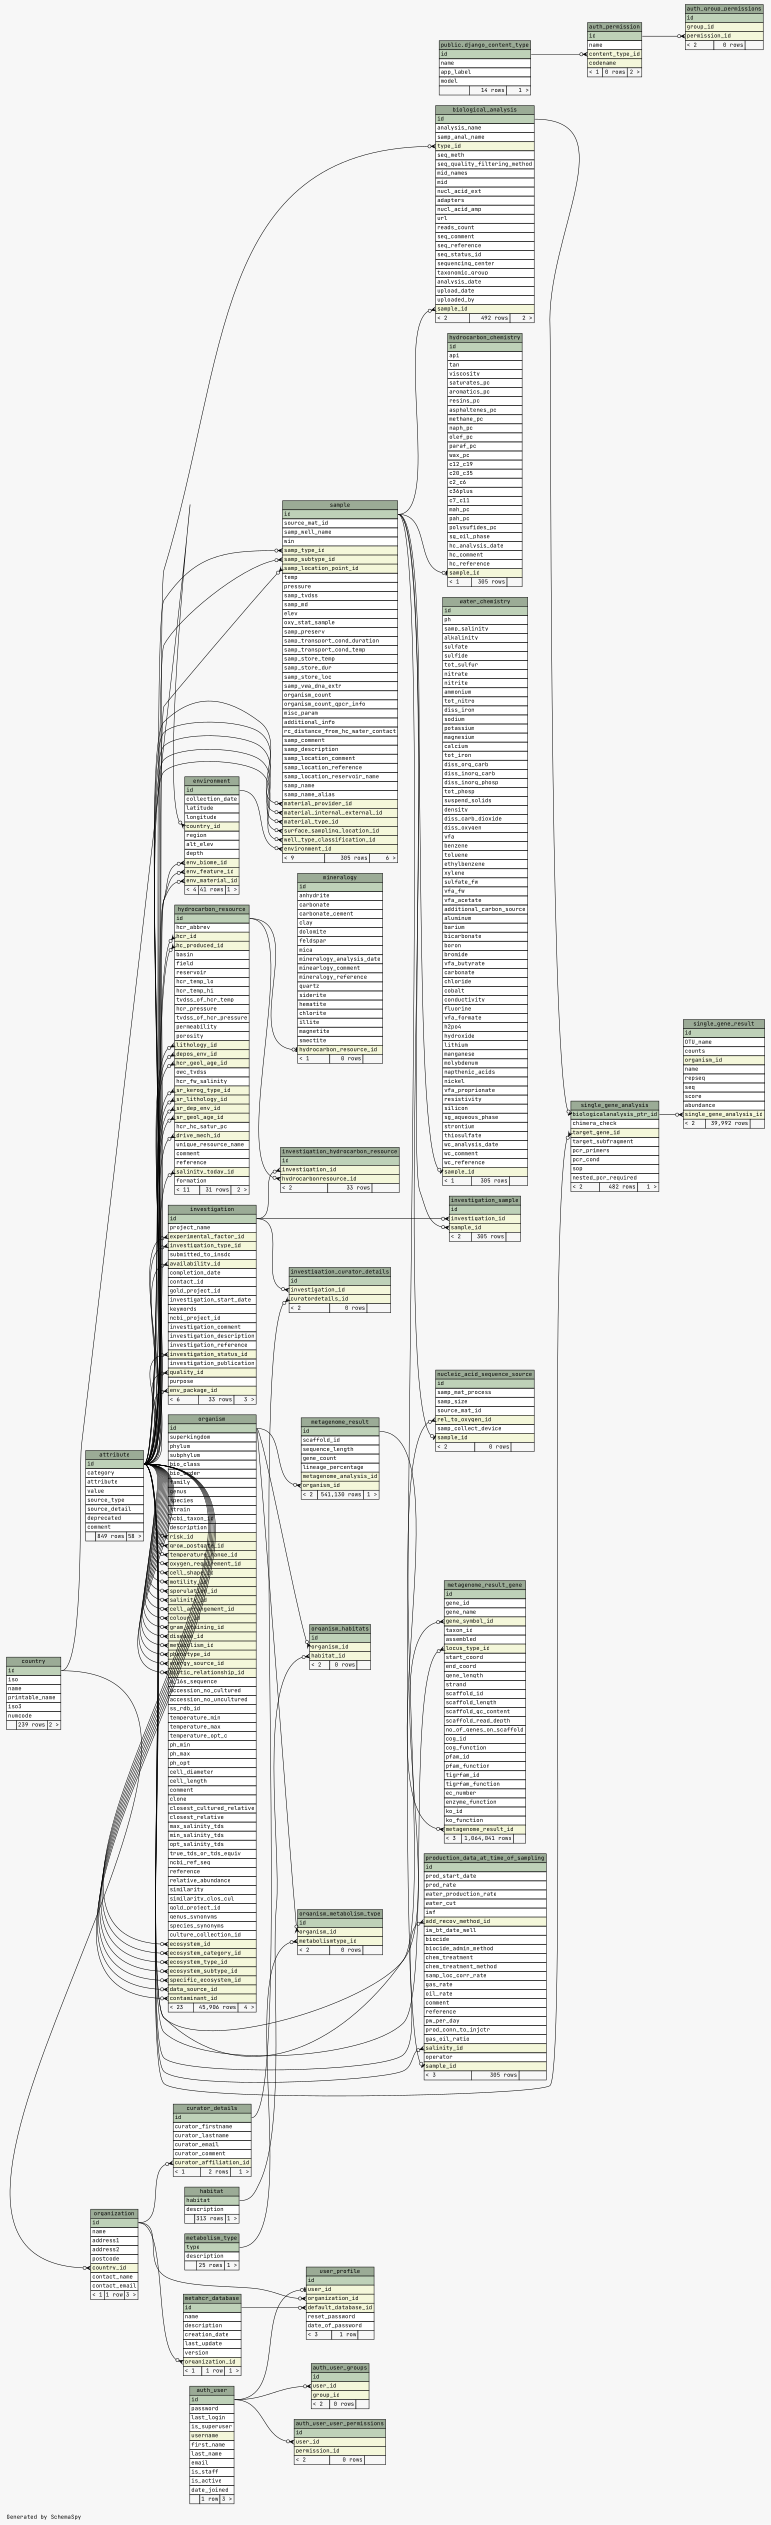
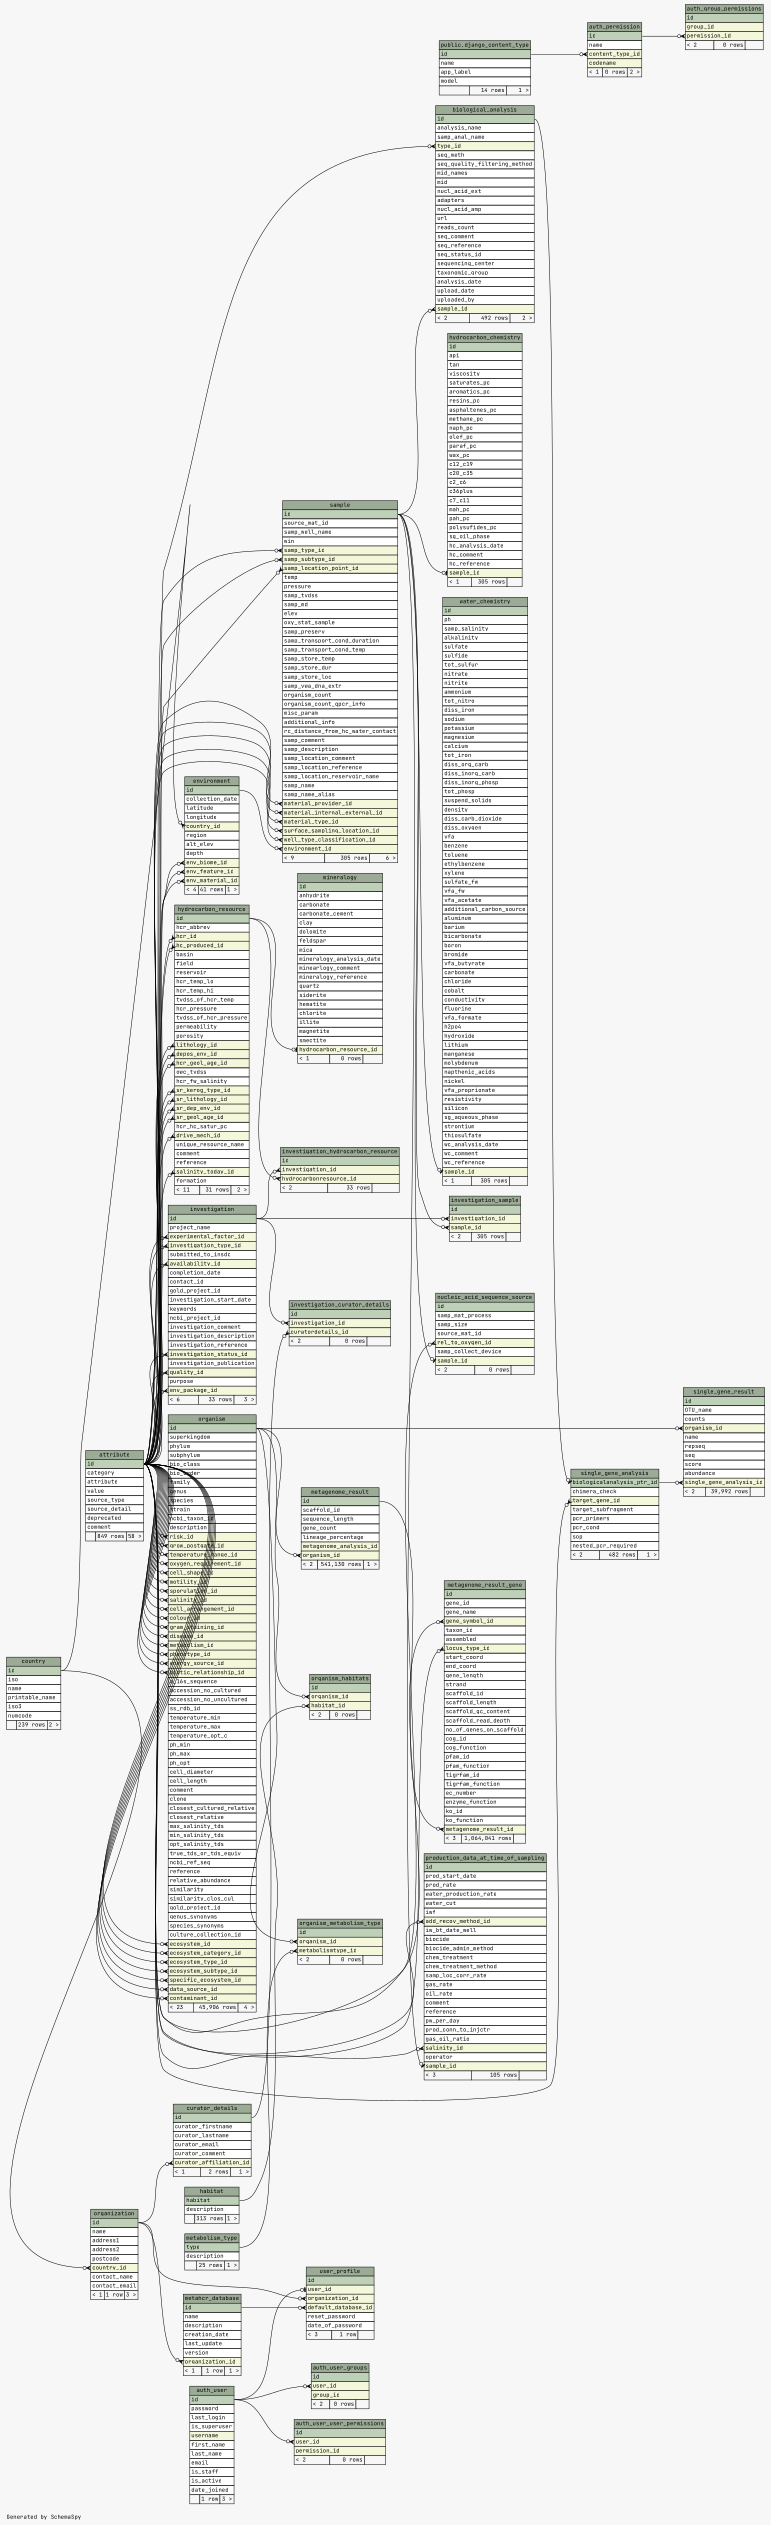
edge "organism" -> "single_gene_result": added
node "production_data_at_time_of_sampling": text "305 rows" -> "105 rows"
